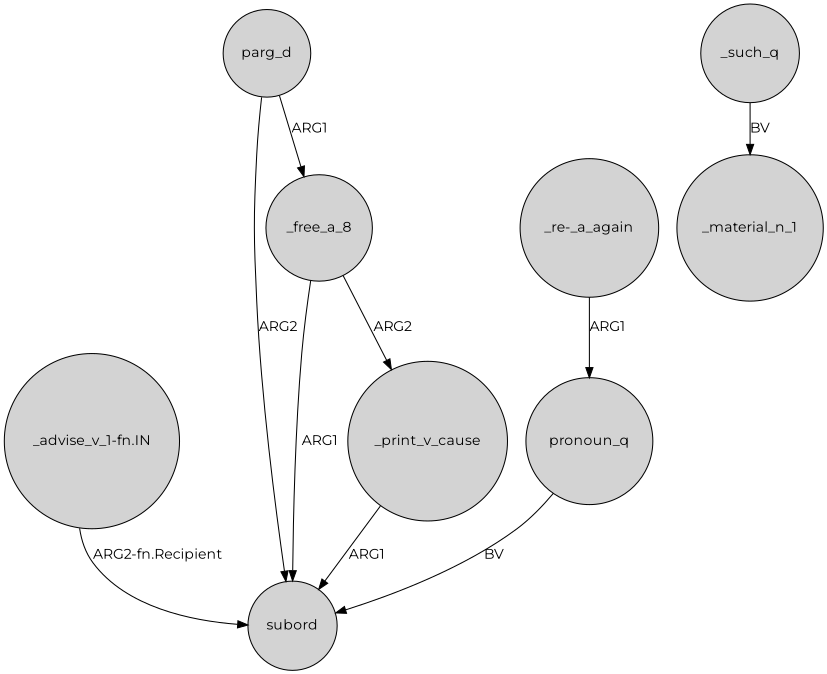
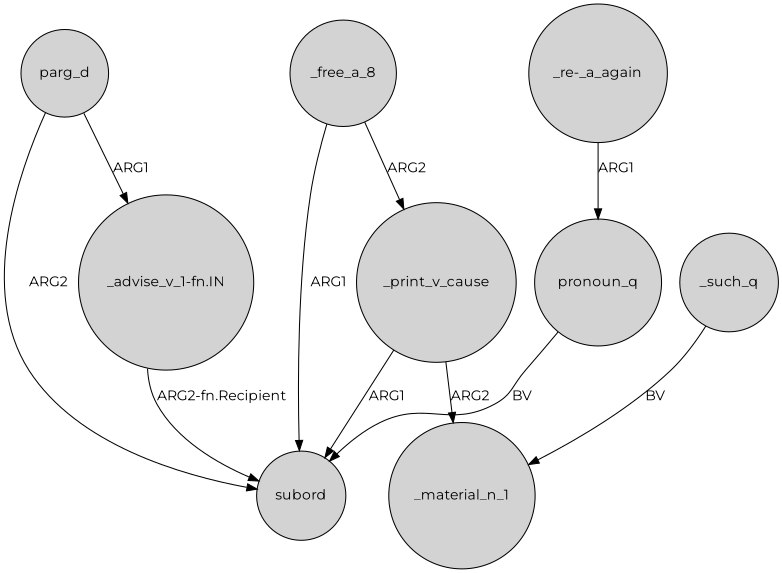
edge "parg_d" -> "_free_a_8": now "parg_d" -> "_advise_v_1-fn.IN"
edge "_print_v_cause" -> "_material_n_1": added, label "ARG2"
